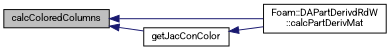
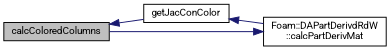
edge "Foam::DAPartDerivdRdW ::calcPartDerivMat" -> "calcColoredColumns": reversed
